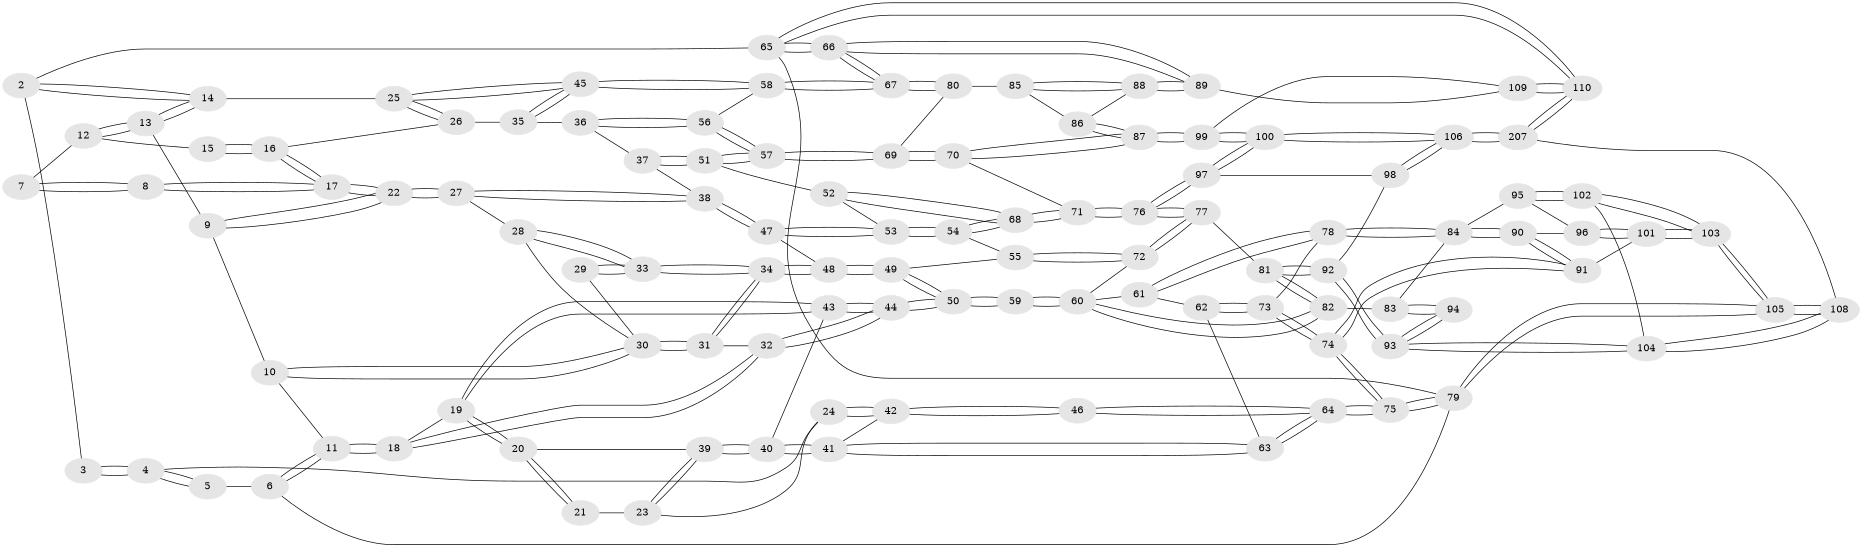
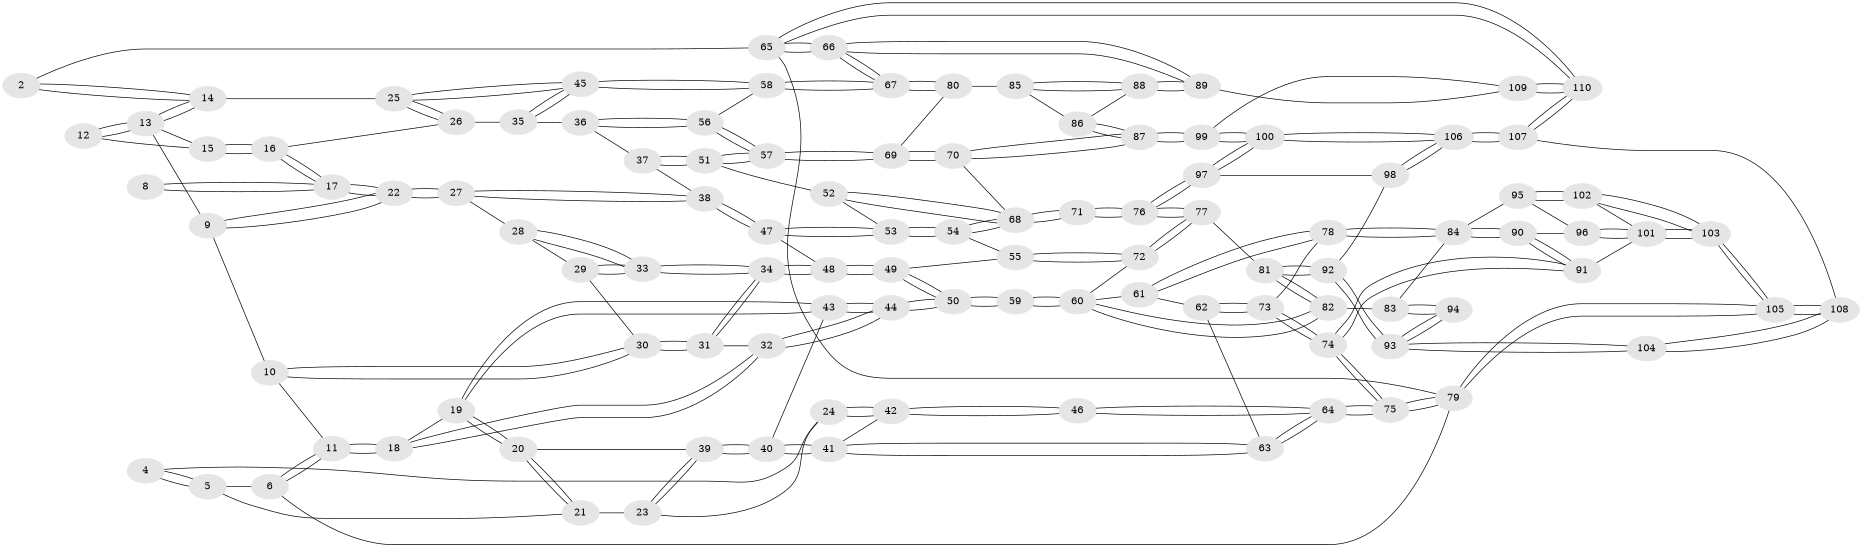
edge "13" -- "15": added
node "207": label "207" -> "107"
edge "70" -- "71": now "70" -- "68"
node "7": removed
edge "102" -- "104": now "102" -- "101"
edge "28" -- "30": now "28" -- "29"
node "3": removed
edge "5" -- "21": added
